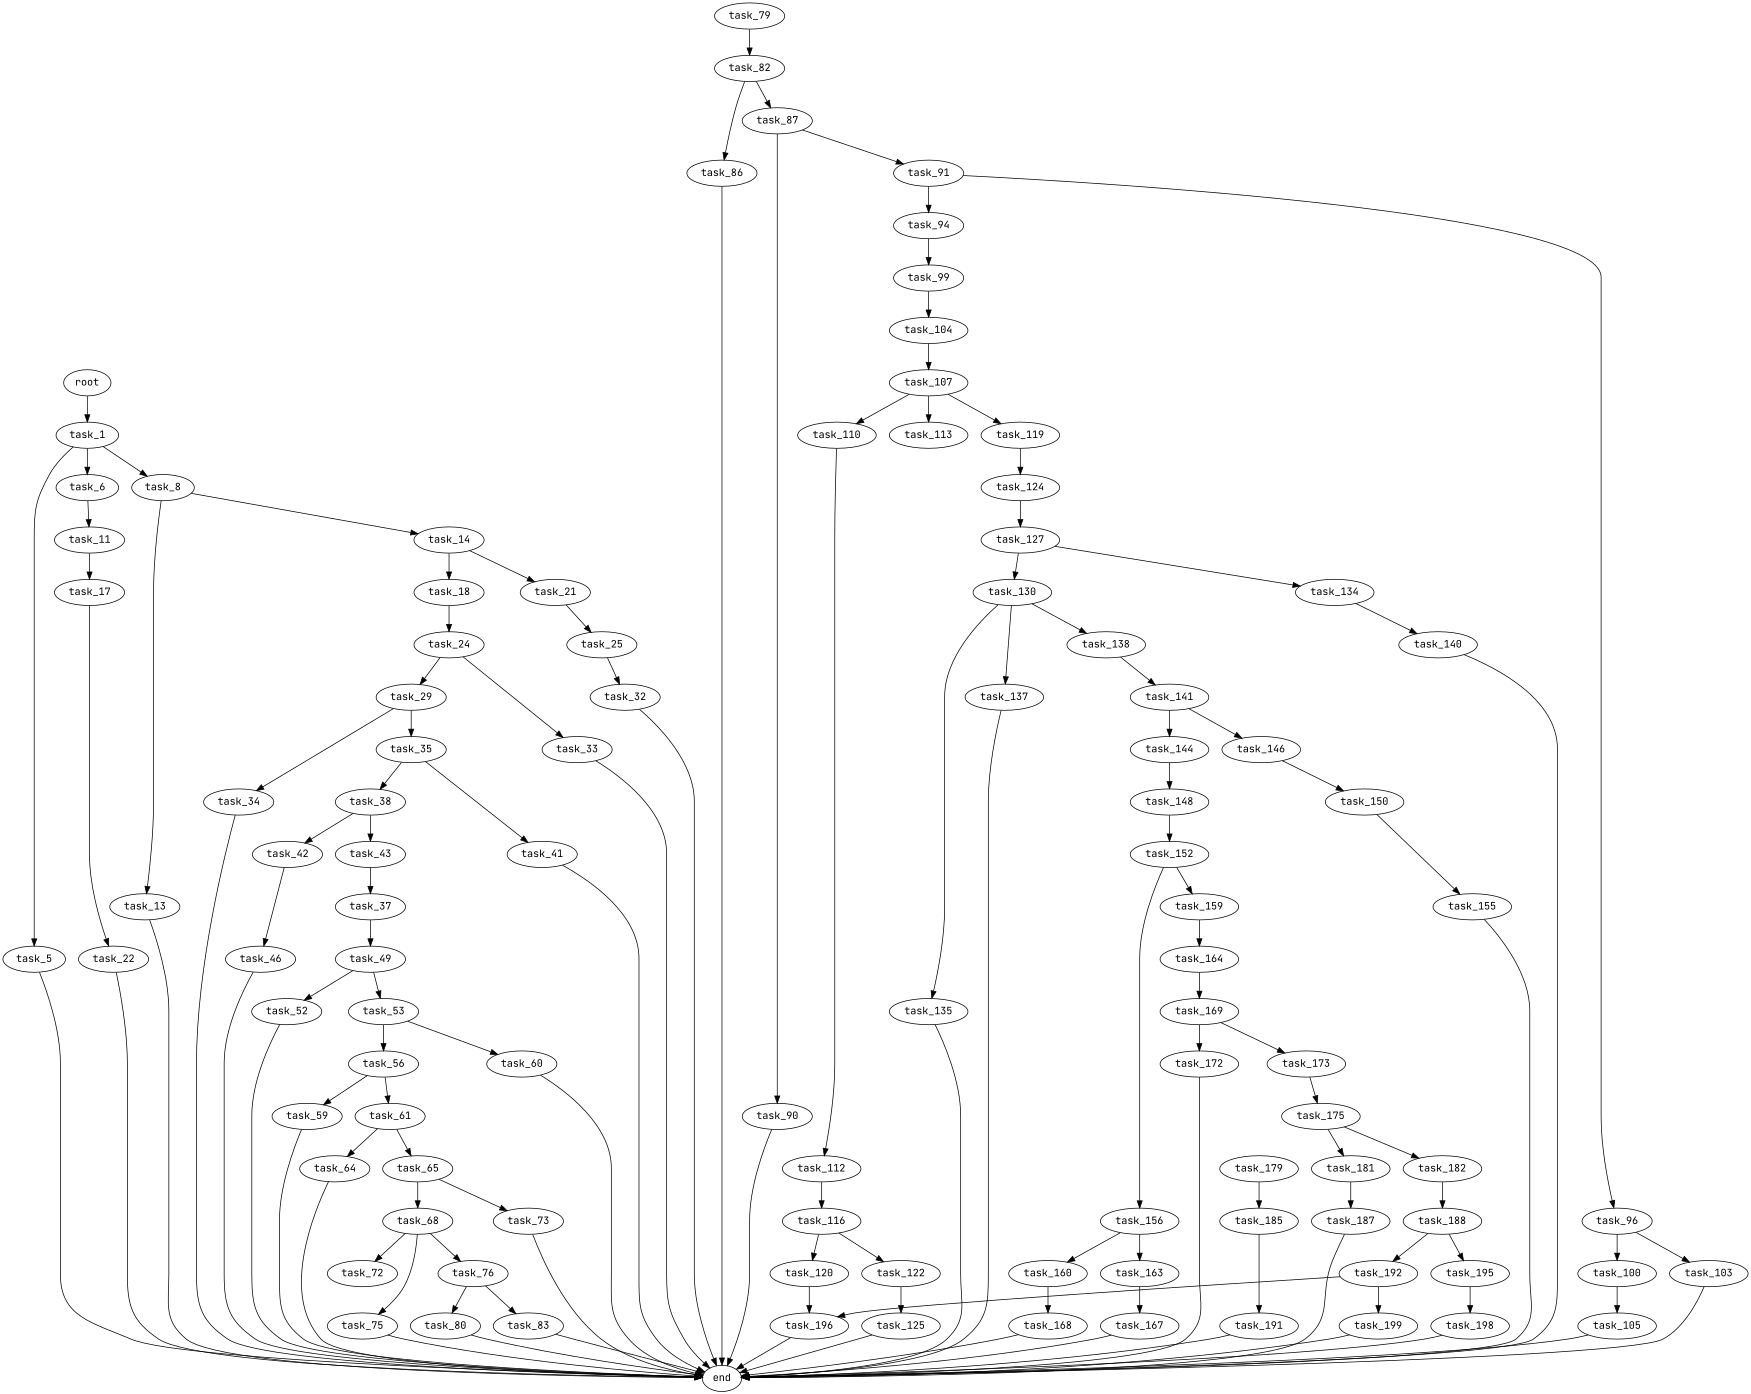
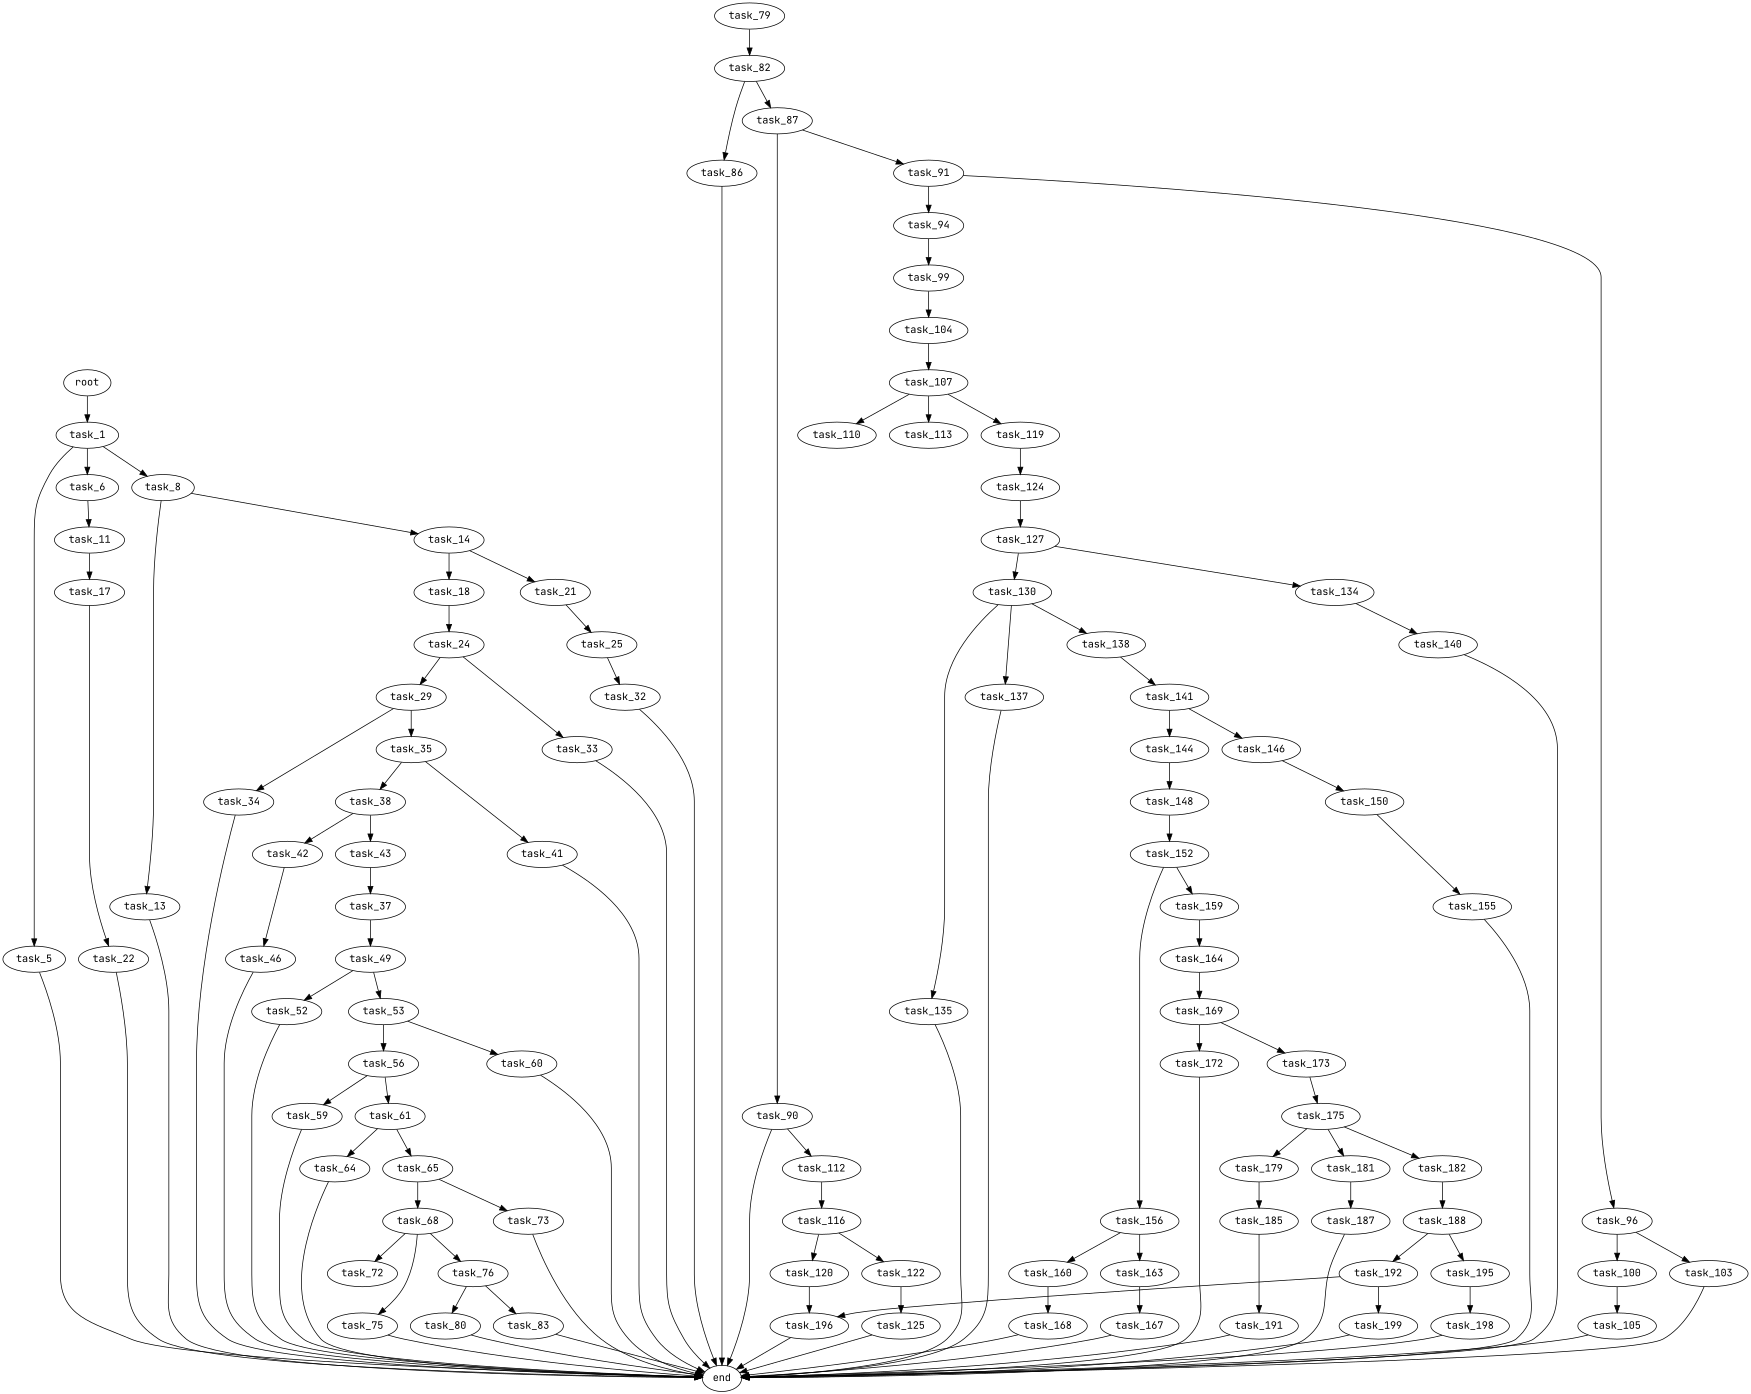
edge "task_110" -> "task_112": now "task_90" -> "task_112"
edge "task_175" -> "task_179": added
